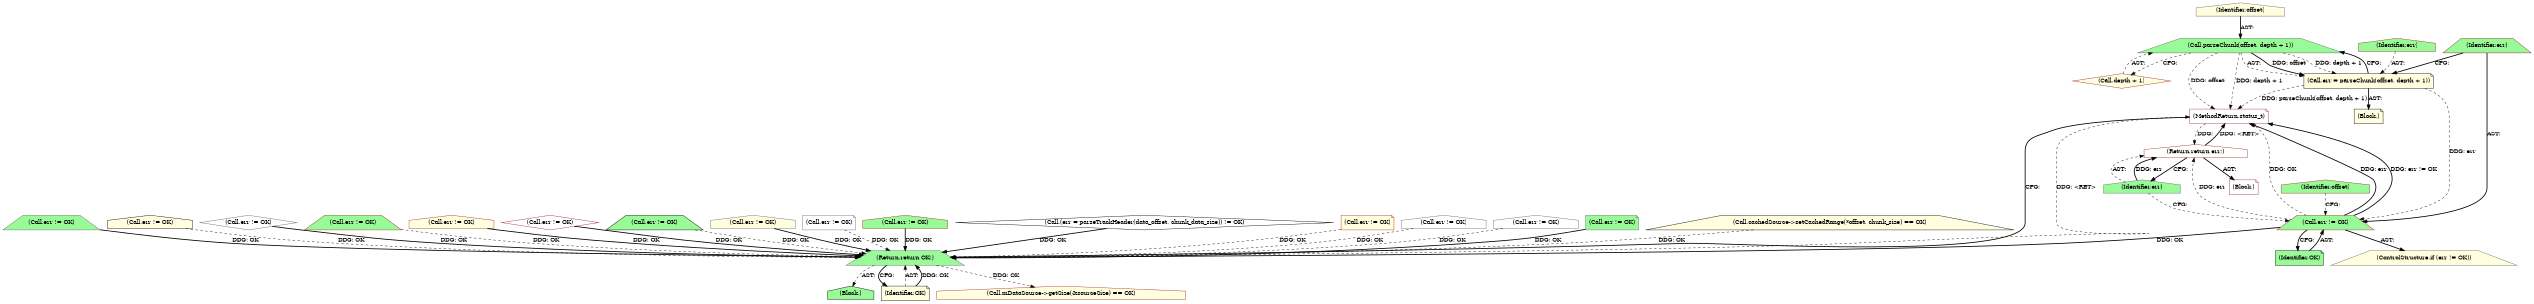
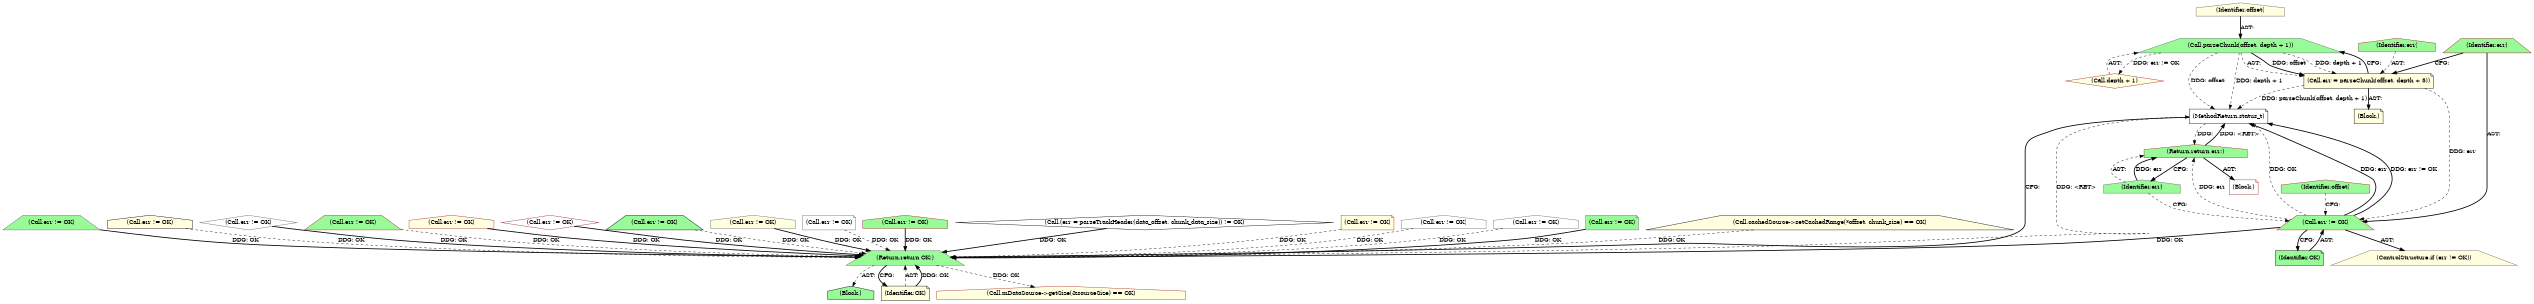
edge "(Call,parseChunk(offset, depth + 1))" -> "(Call,depth + 1)": label "CFG: " -> "DDG: err != OK"
node "(Call,err = parseChunk(offset, depth + 1))": label "(Call,err = parseChunk(offset, depth + 1))" -> "(Call,err = parseChunk(offset, depth + 5))"
node "(MethodReturn,status_t)": color brown -> black
node "(Return,return err;)": fillcolor white -> palegreen
